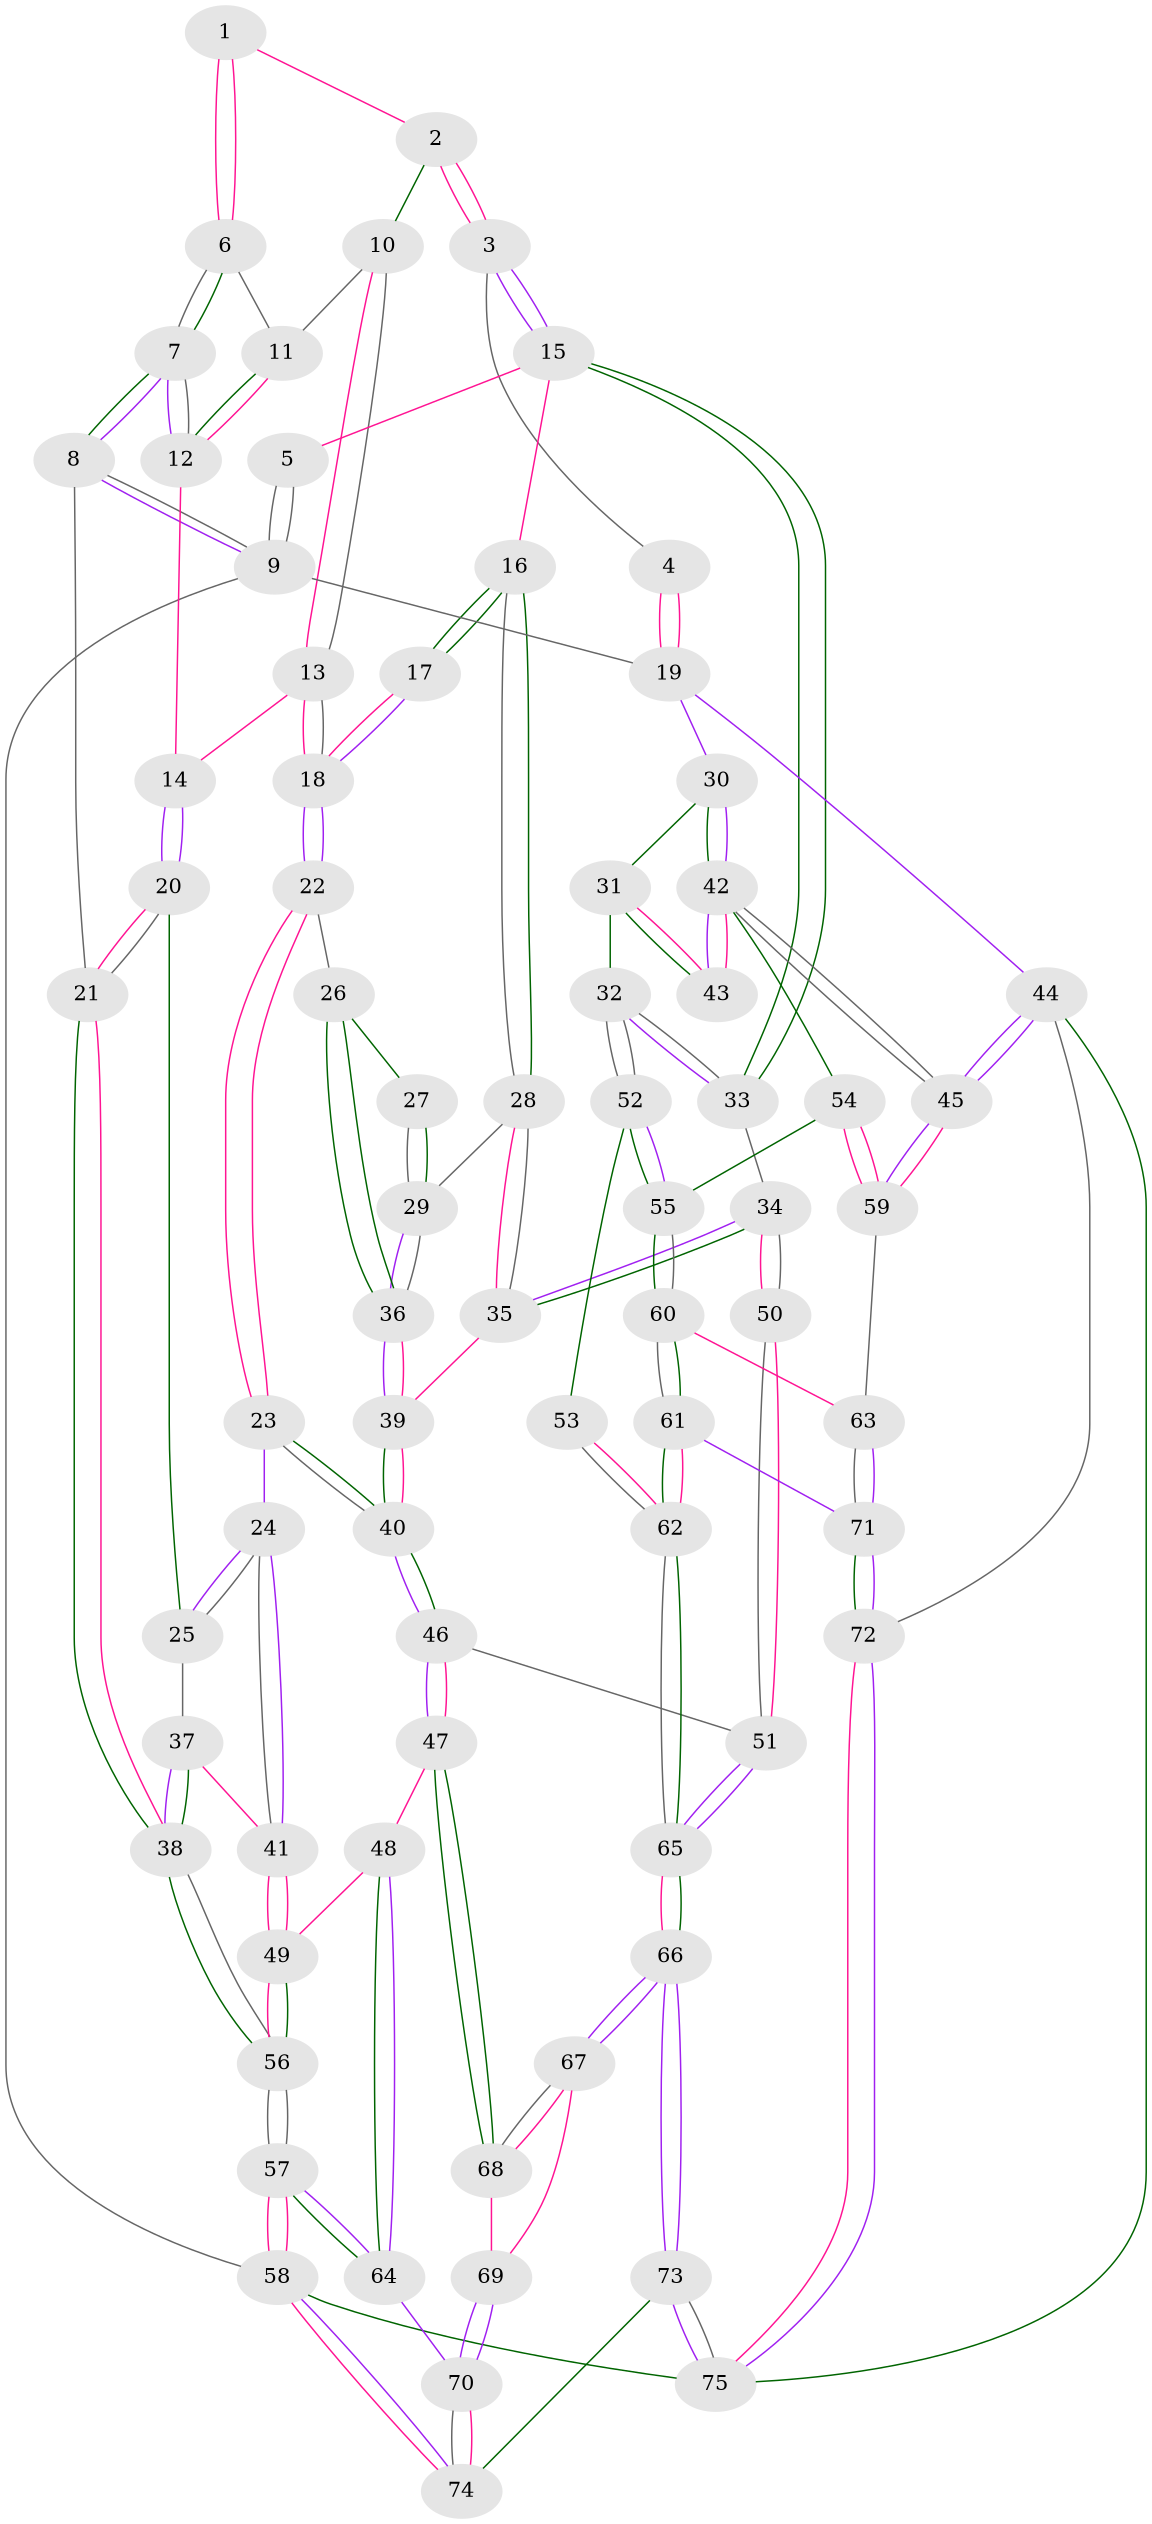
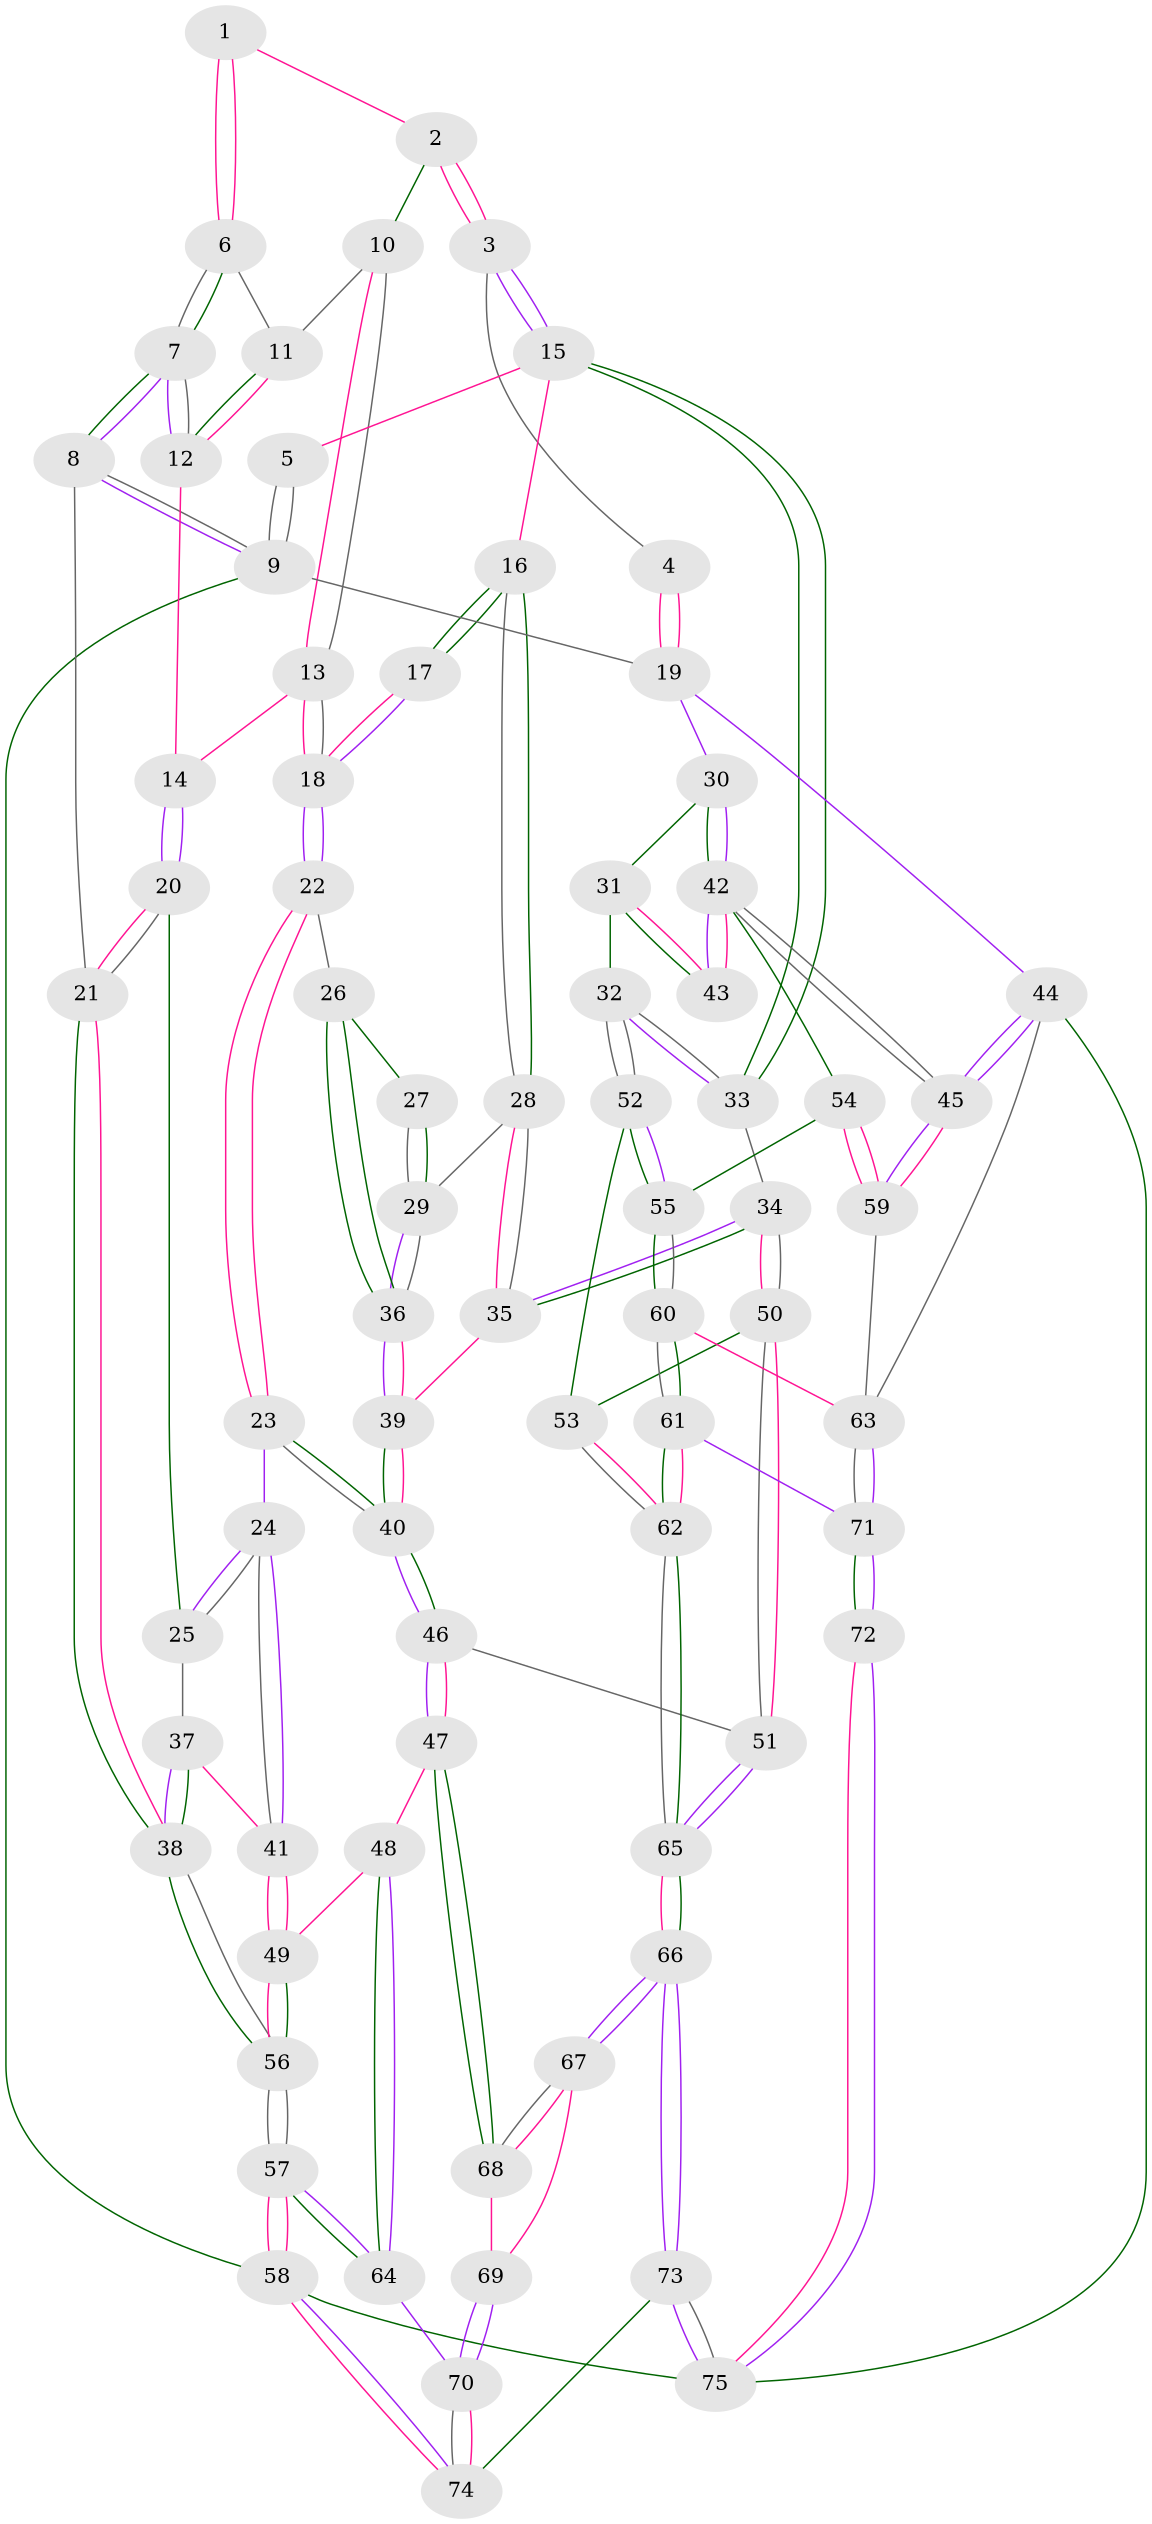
edge "44" -- "72": now "44" -- "63"
edge "50" -- "53": added
edge "9" -- "58": color gray40 -> darkgreen
